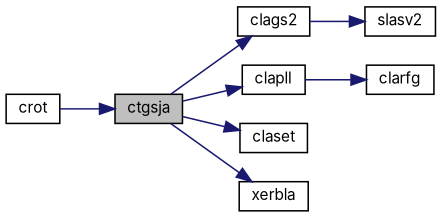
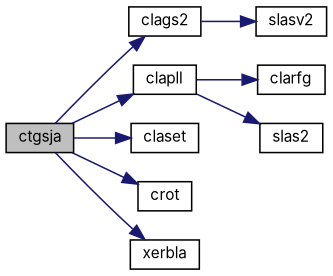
edge "crot" -> "ctgsja": reversed
node "slas2": added
